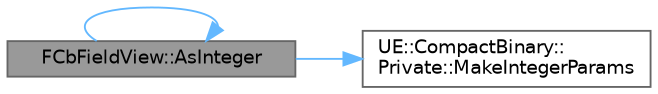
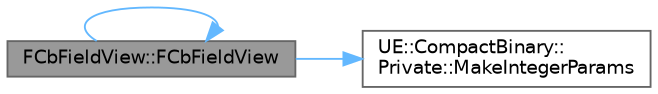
node "FCbFieldView::AsInteger": label "FCbFieldView::AsInteger" -> "FCbFieldView::FCbFieldView"
